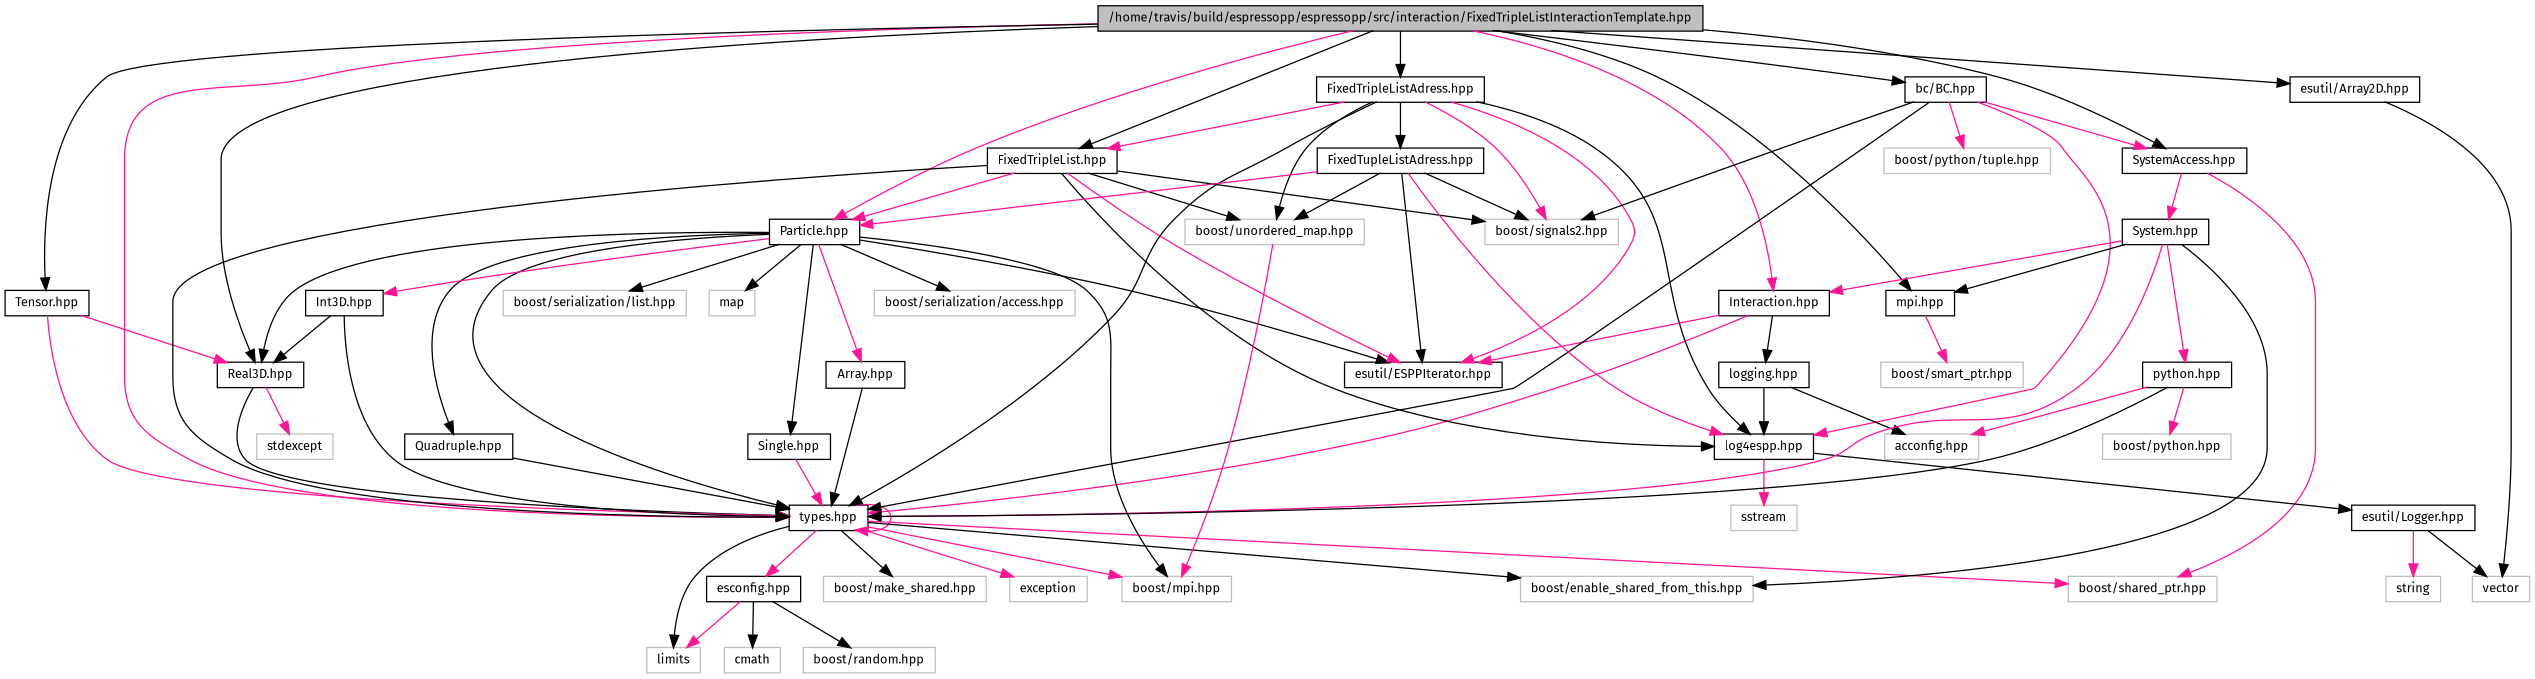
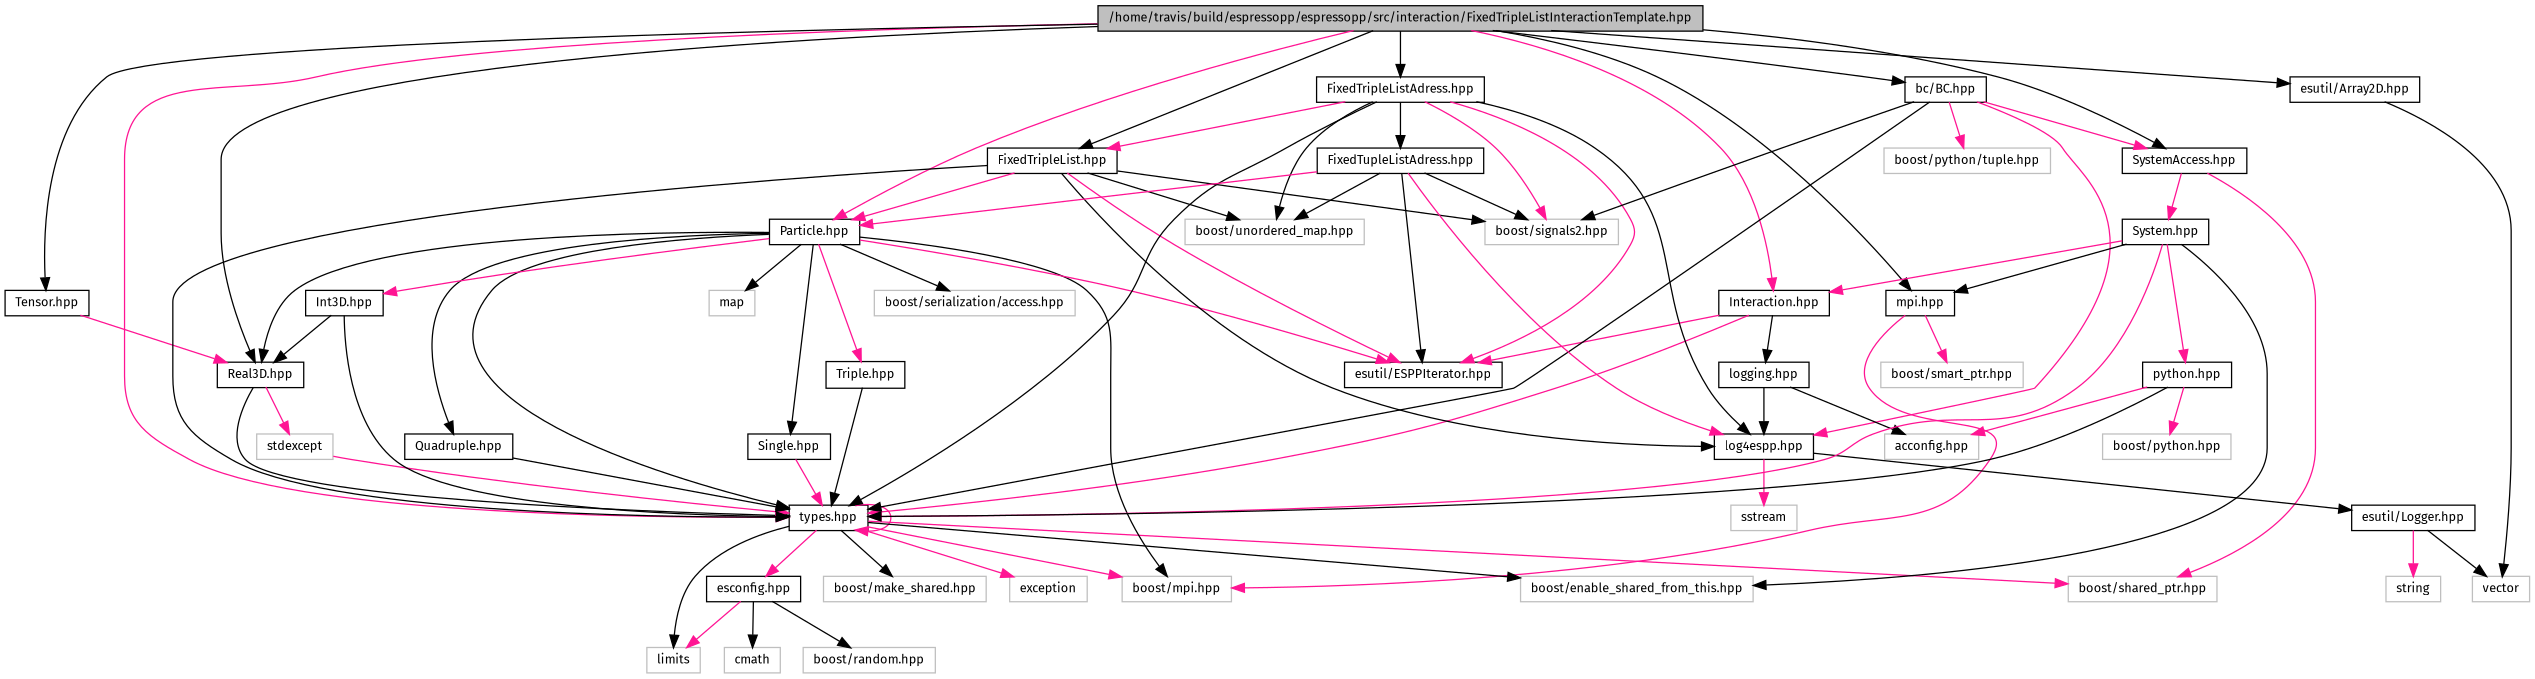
edge "Particle.hpp" -> "esutil/ESPPIterator.hpp": color black -> deeppink
node "boost/serialization/list.hpp": removed
node "Array.hpp": label "Array.hpp" -> "Triple.hpp"
edge "boost/unordered_map.hpp" -> "boost/mpi.hpp": now "mpi.hpp" -> "boost/mpi.hpp"
edge "Tensor.hpp" -> "types.hpp": now "stdexcept" -> "types.hpp"
